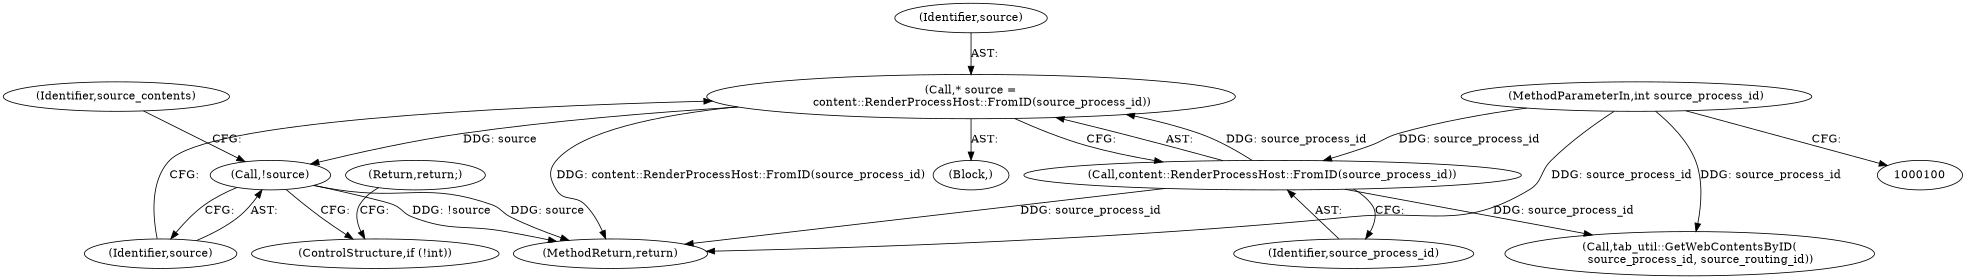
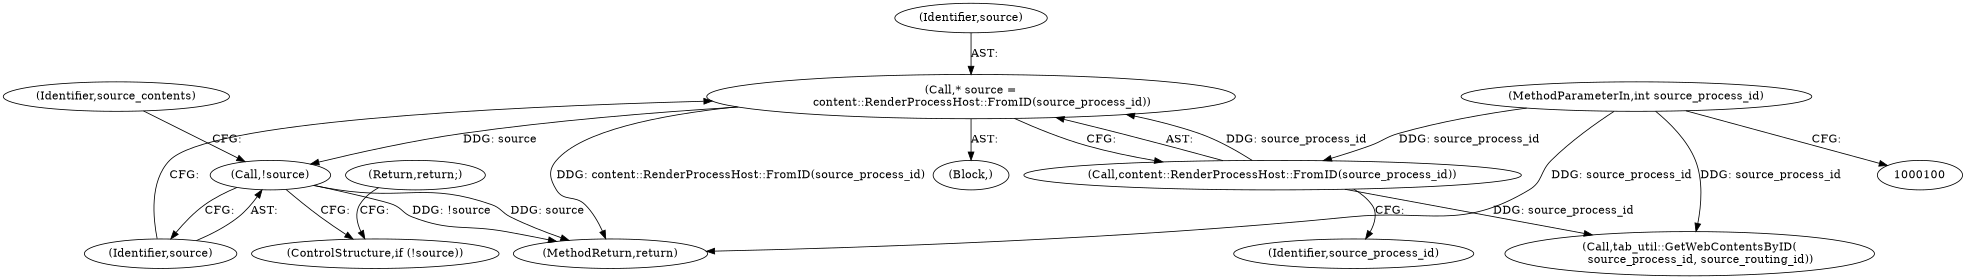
edge "(Identifier,source_process_id)" -> "(Call,content::RenderProcessHost::FromID(source_process_id))": removed, label "AST:"
edge "(Call,content::RenderProcessHost::FromID(source_process_id))" -> "(MethodReturn,return)": removed, label "DDG: source_process_id"
node "(ControlStructure,if (!int))": label "(ControlStructure,if (!int))" -> "(ControlStructure,if (!source))"
